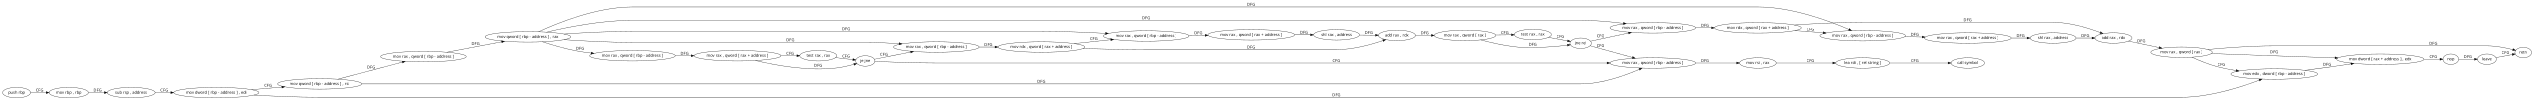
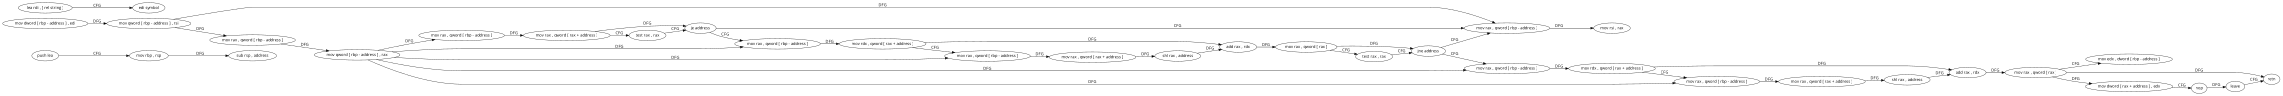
node "jne rel": label "jne rel" -> "jne address"
node "je jne": label "je jne" -> "je address"
edge "mov rsi , rax" -> "lea rdi , [ rel string ]": removed, label "CFG"
node "call symbol": label "call symbol" -> "edi symbol"
edge "mov edx , dword [ rbp - address ]" -> "mov dword [ rax + address ] , edx": removed, label "DFG"
edge "mov dword [ rbp - address ] , edi" -> "mov qword [ rbp - address ] , rsi": label "CFG" -> "DFG"
node "push rbp": label "push rbp" -> "push lea"
node "mov rbp , rbp": label "mov rbp , rbp" -> "mov rbp , rsp"
edge "sub rsp , address" -> "mov dword [ rbp - address ] , edi": removed, label "CFG"
edge "mov dword [ rbp - address ] , edi" -> "mov edx , dword [ rbp - address ]": removed, label "DFG"
